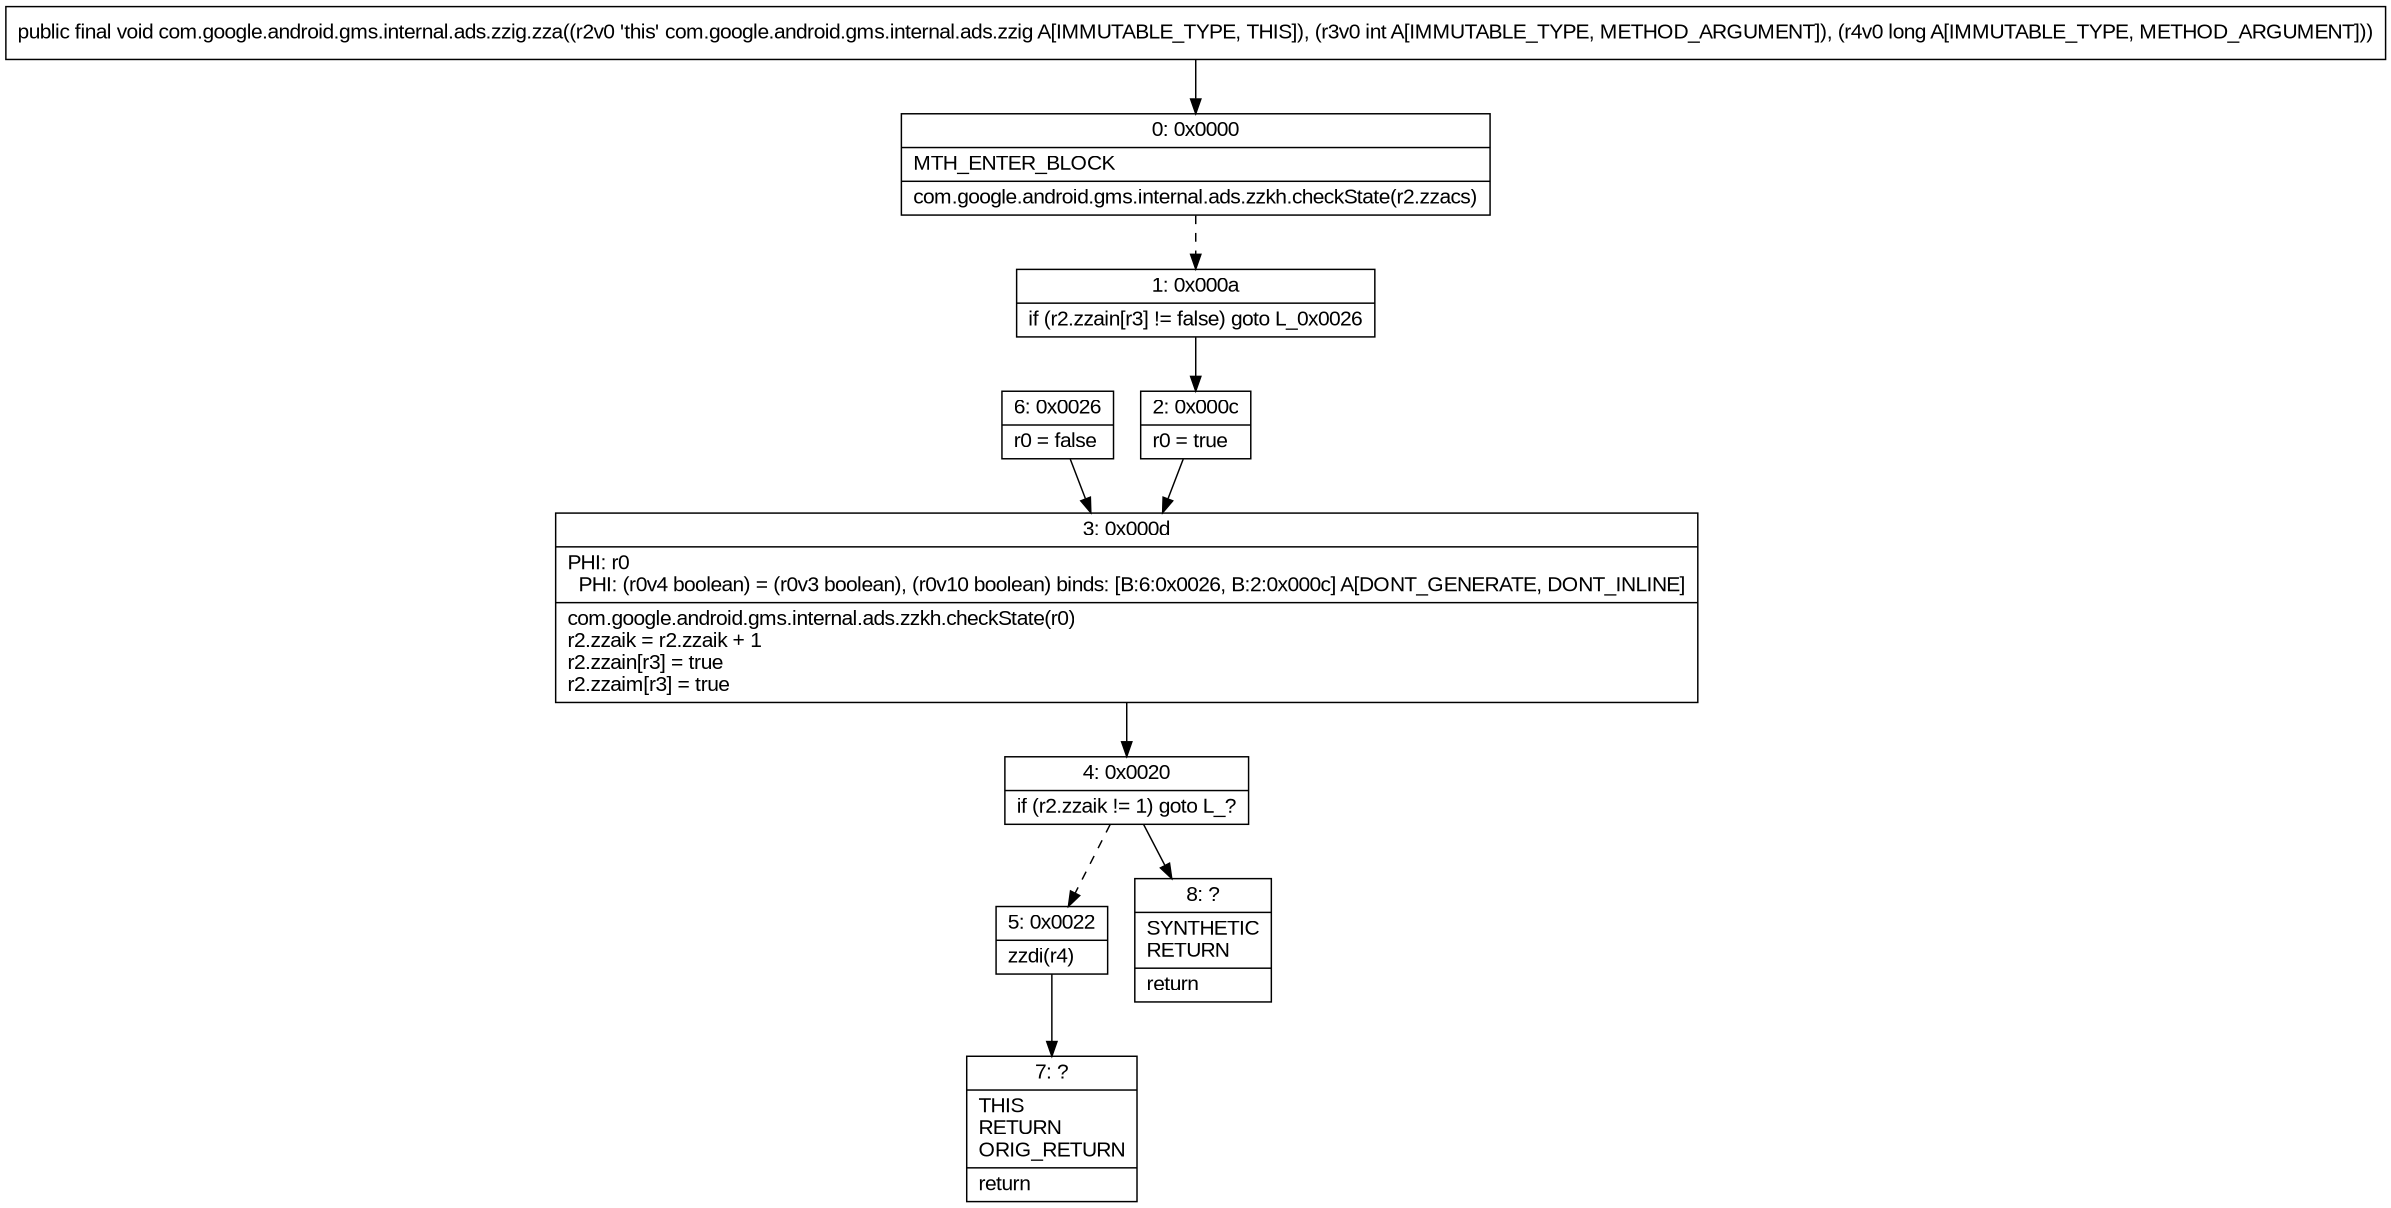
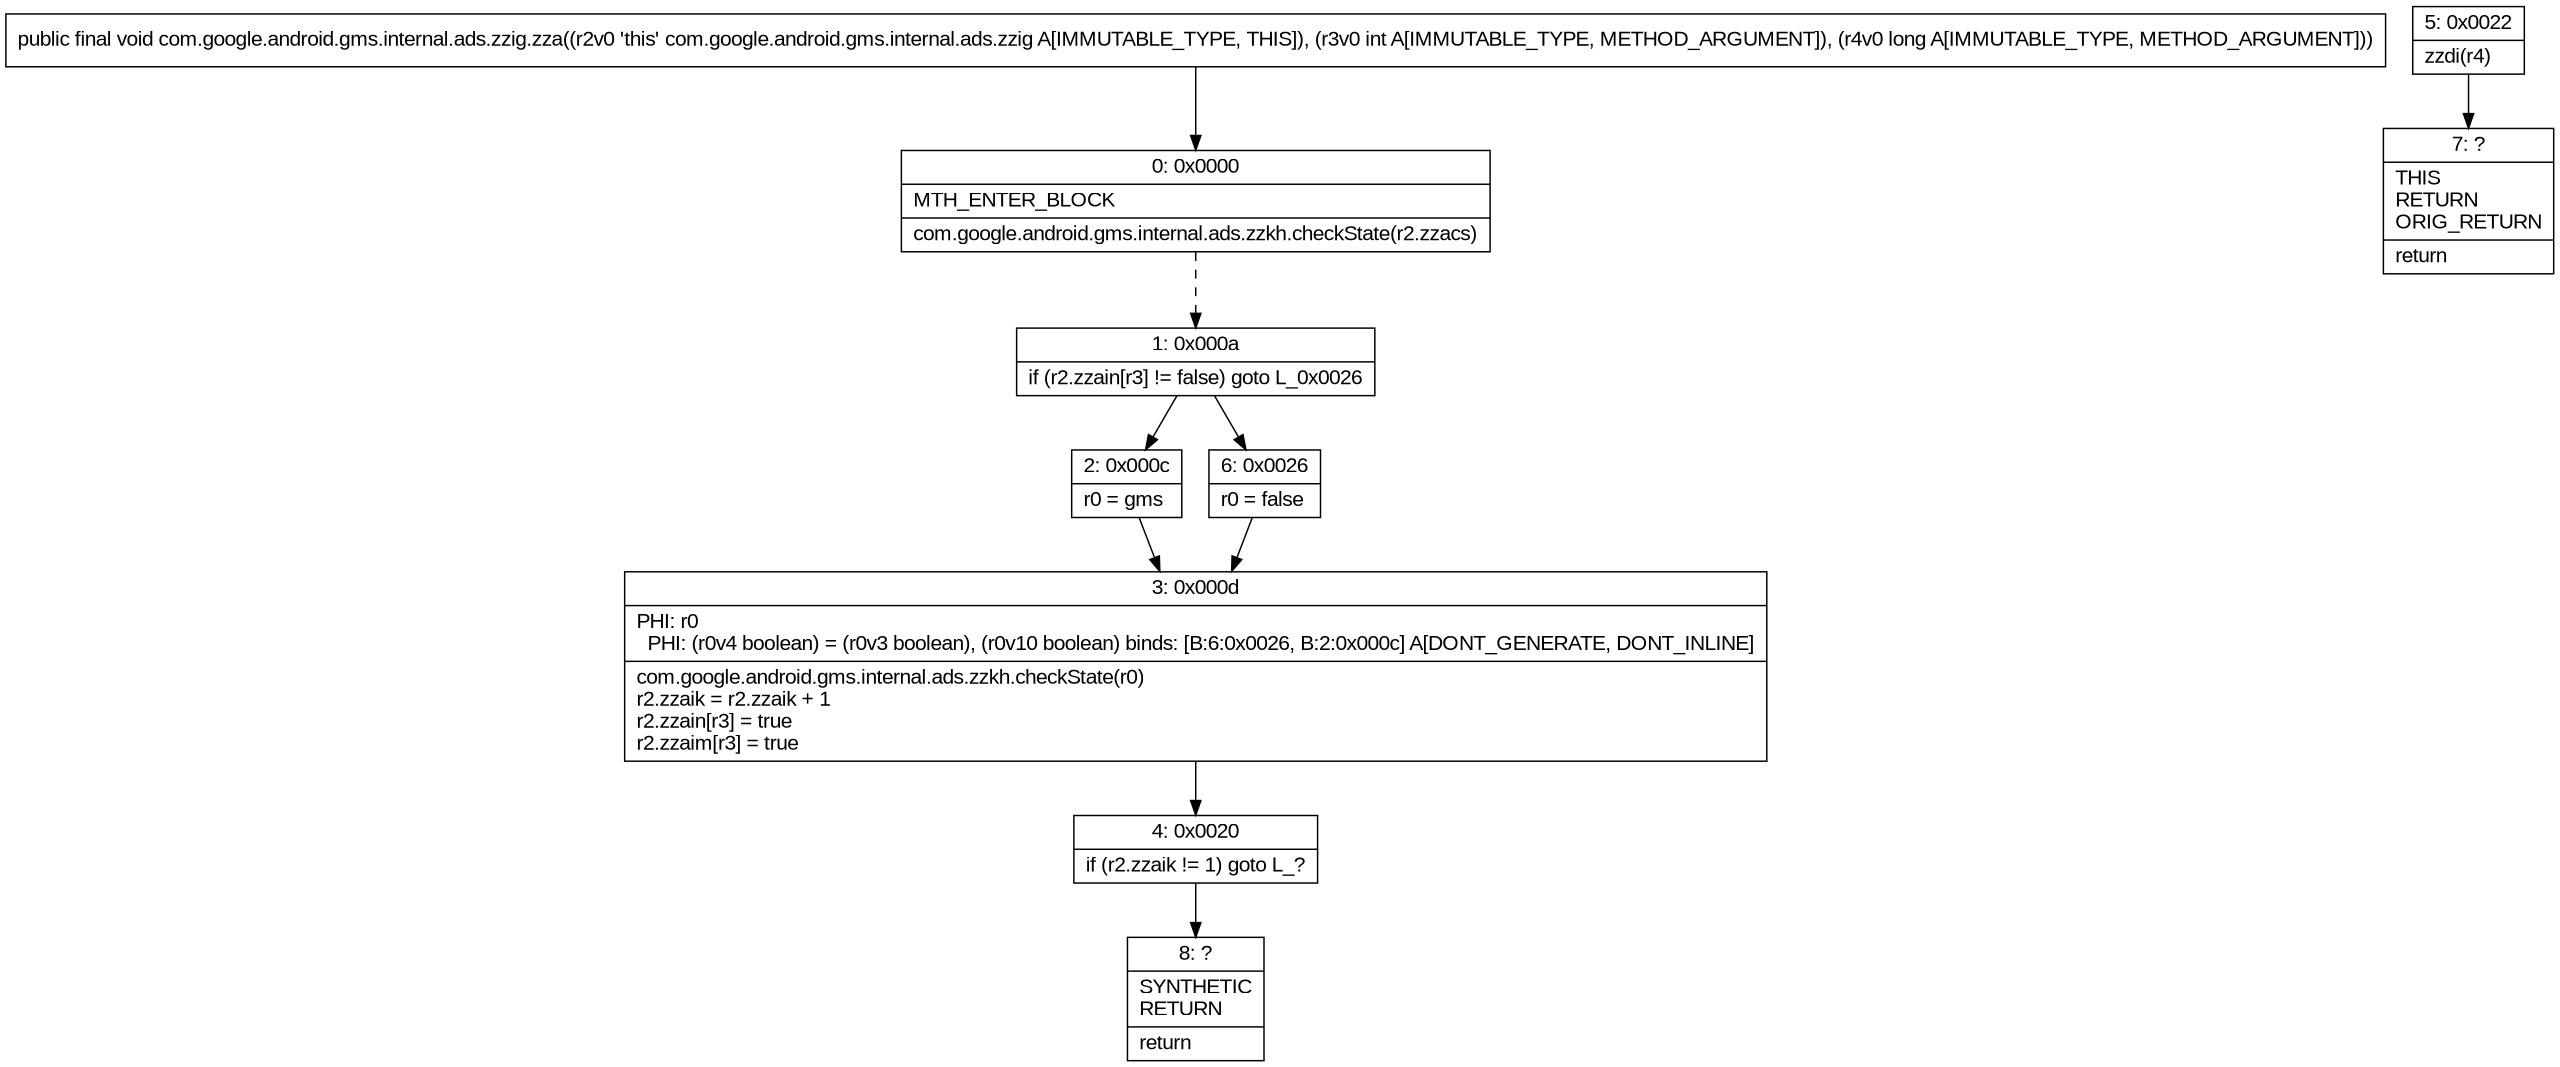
edge "1: 0x000a" -> "6: 0x0026": added
node "2: 0x000c": text "r0 = true" -> "r0 = gms"
edge "4: 0x0020" -> "5: 0x0022": removed
